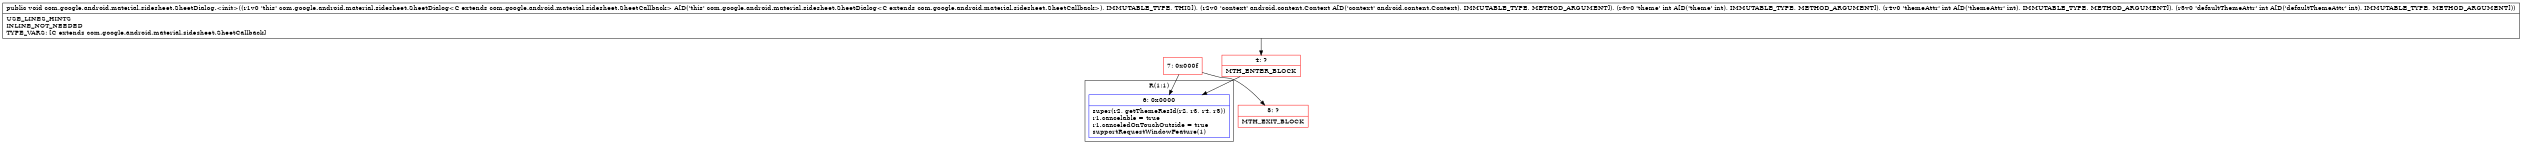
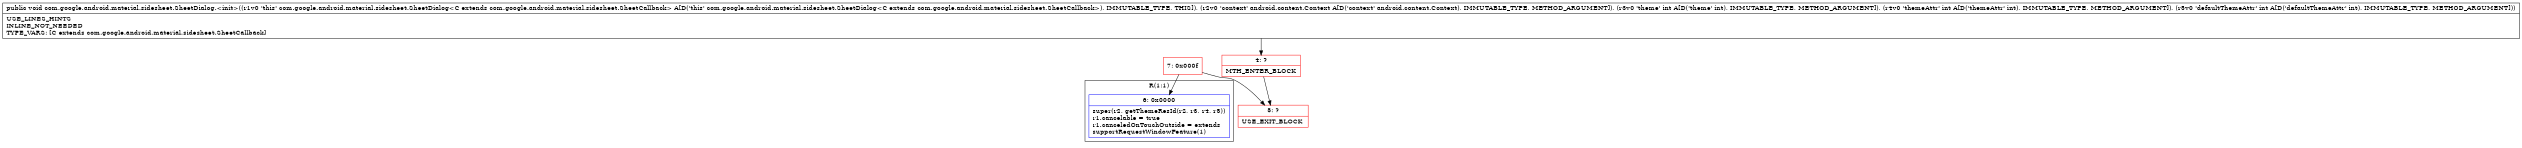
edge "4: ?" -> "6: 0x0000": now "4: ?" -> "5: ?"
node "5: ?": text "MTH_EXIT_BLOCK" -> "USE_EXIT_BLOCK"
node "6: 0x0000": text "r1.canceledOnTouchOutside = true" -> "r1.canceledOnTouchOutside = extends"
